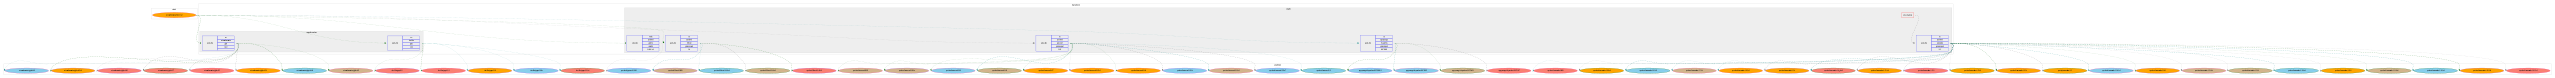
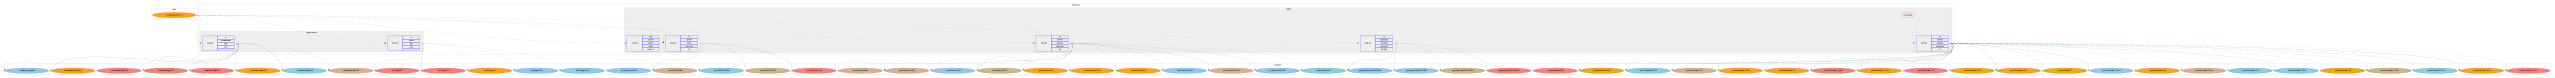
node "dev-libs/gmp-4.3.2-r1": fillcolor salmon -> skyblue
node "sys-devel/automake-1.13.4": fillcolor tan -> skyblue
